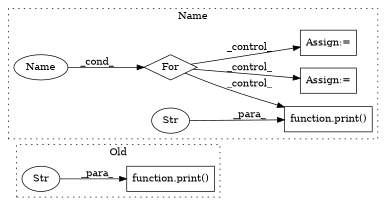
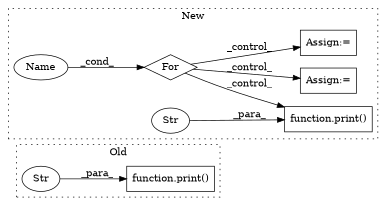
cluster "Name": label "Name" -> "New"
